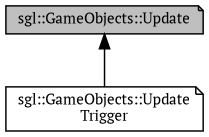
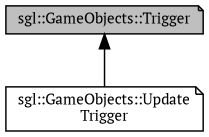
node "sgl::GameObjects::Update": label "sgl::GameObjects::Update" -> "sgl::GameObjects::Trigger"
